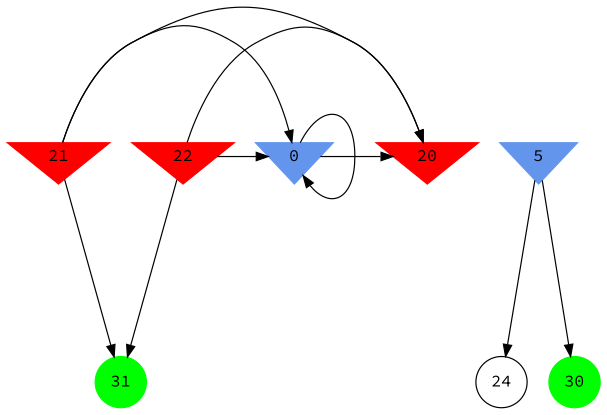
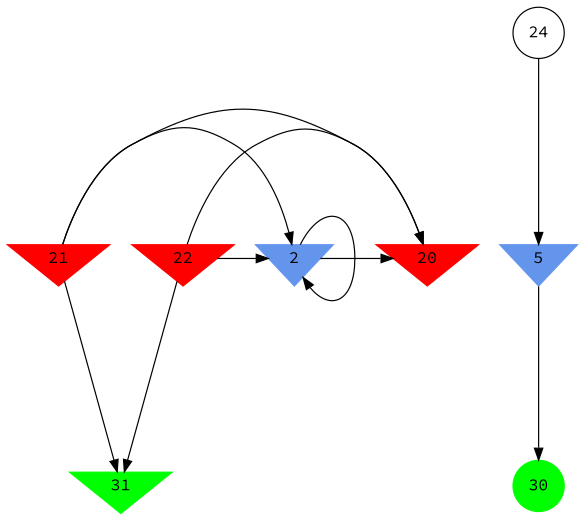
node "0": label "0" -> "2"
edge "5" -> "24": reversed
node "31": shape circle -> invtriangle
